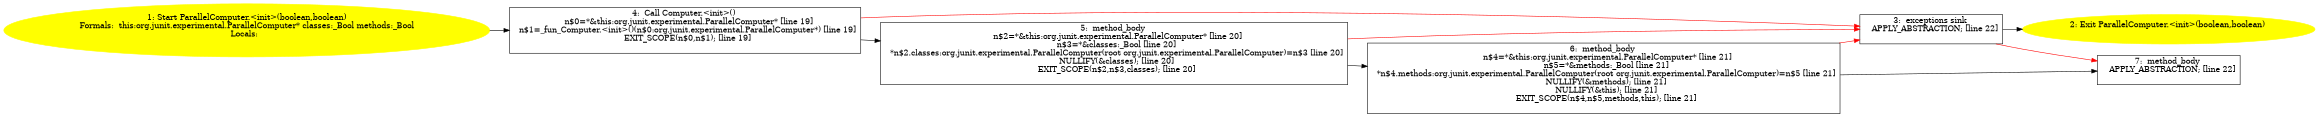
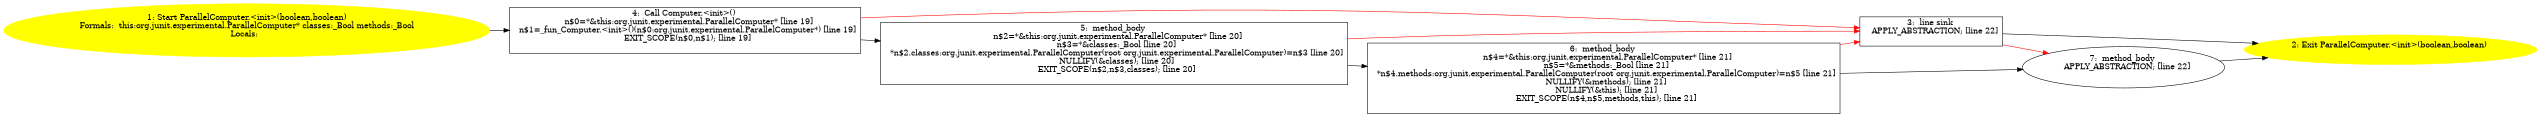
node "3:  exceptions sink APPLY_ABSTRACTION; [line 22]": label "3:  exceptions sink APPLY_ABSTRACTION; [line 22]" -> "3:  line sink APPLY_ABSTRACTION; [line 22]"
edge "7:  method_body APPLY_ABSTRACTION; [line 22]" -> "2: Exit ParallelComputer.<init>(boolean,boolean)": added
node "7:  method_body APPLY_ABSTRACTION; [line 22]": shape box -> ellipse
